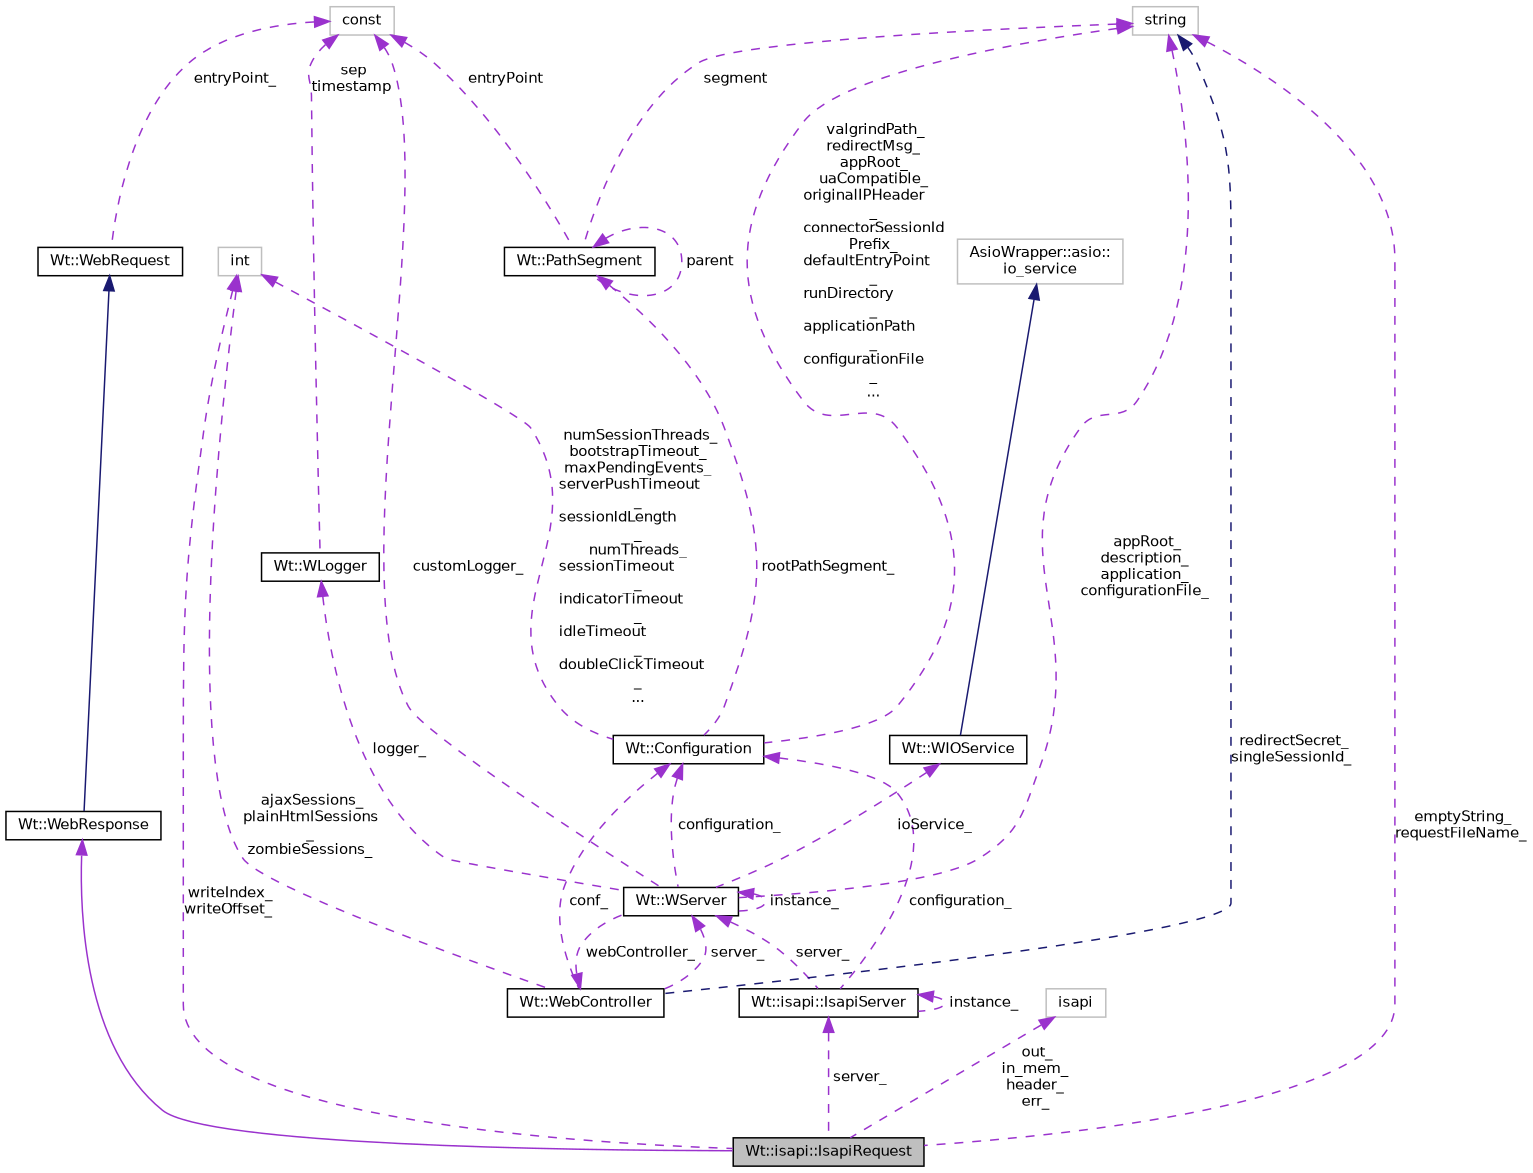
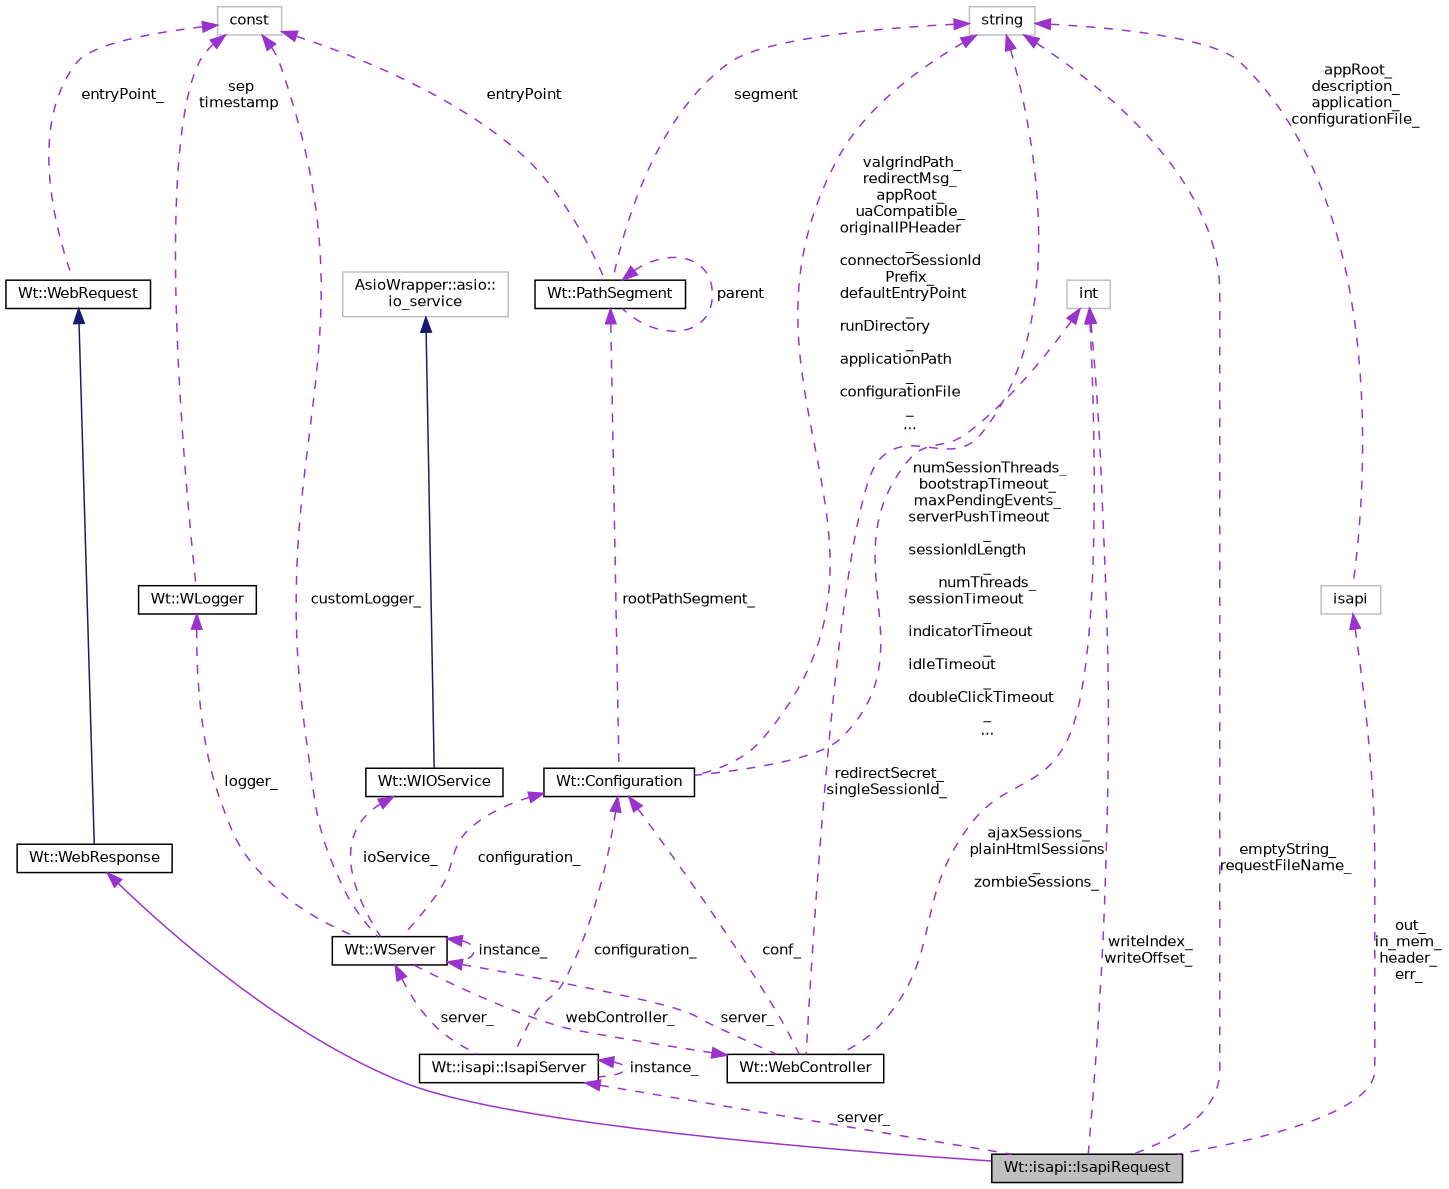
edge "Wt::WServer" -> "string": now "isapi" -> "string"
edge "Wt::WebController" -> "string": color midnightblue -> darkorchid3
